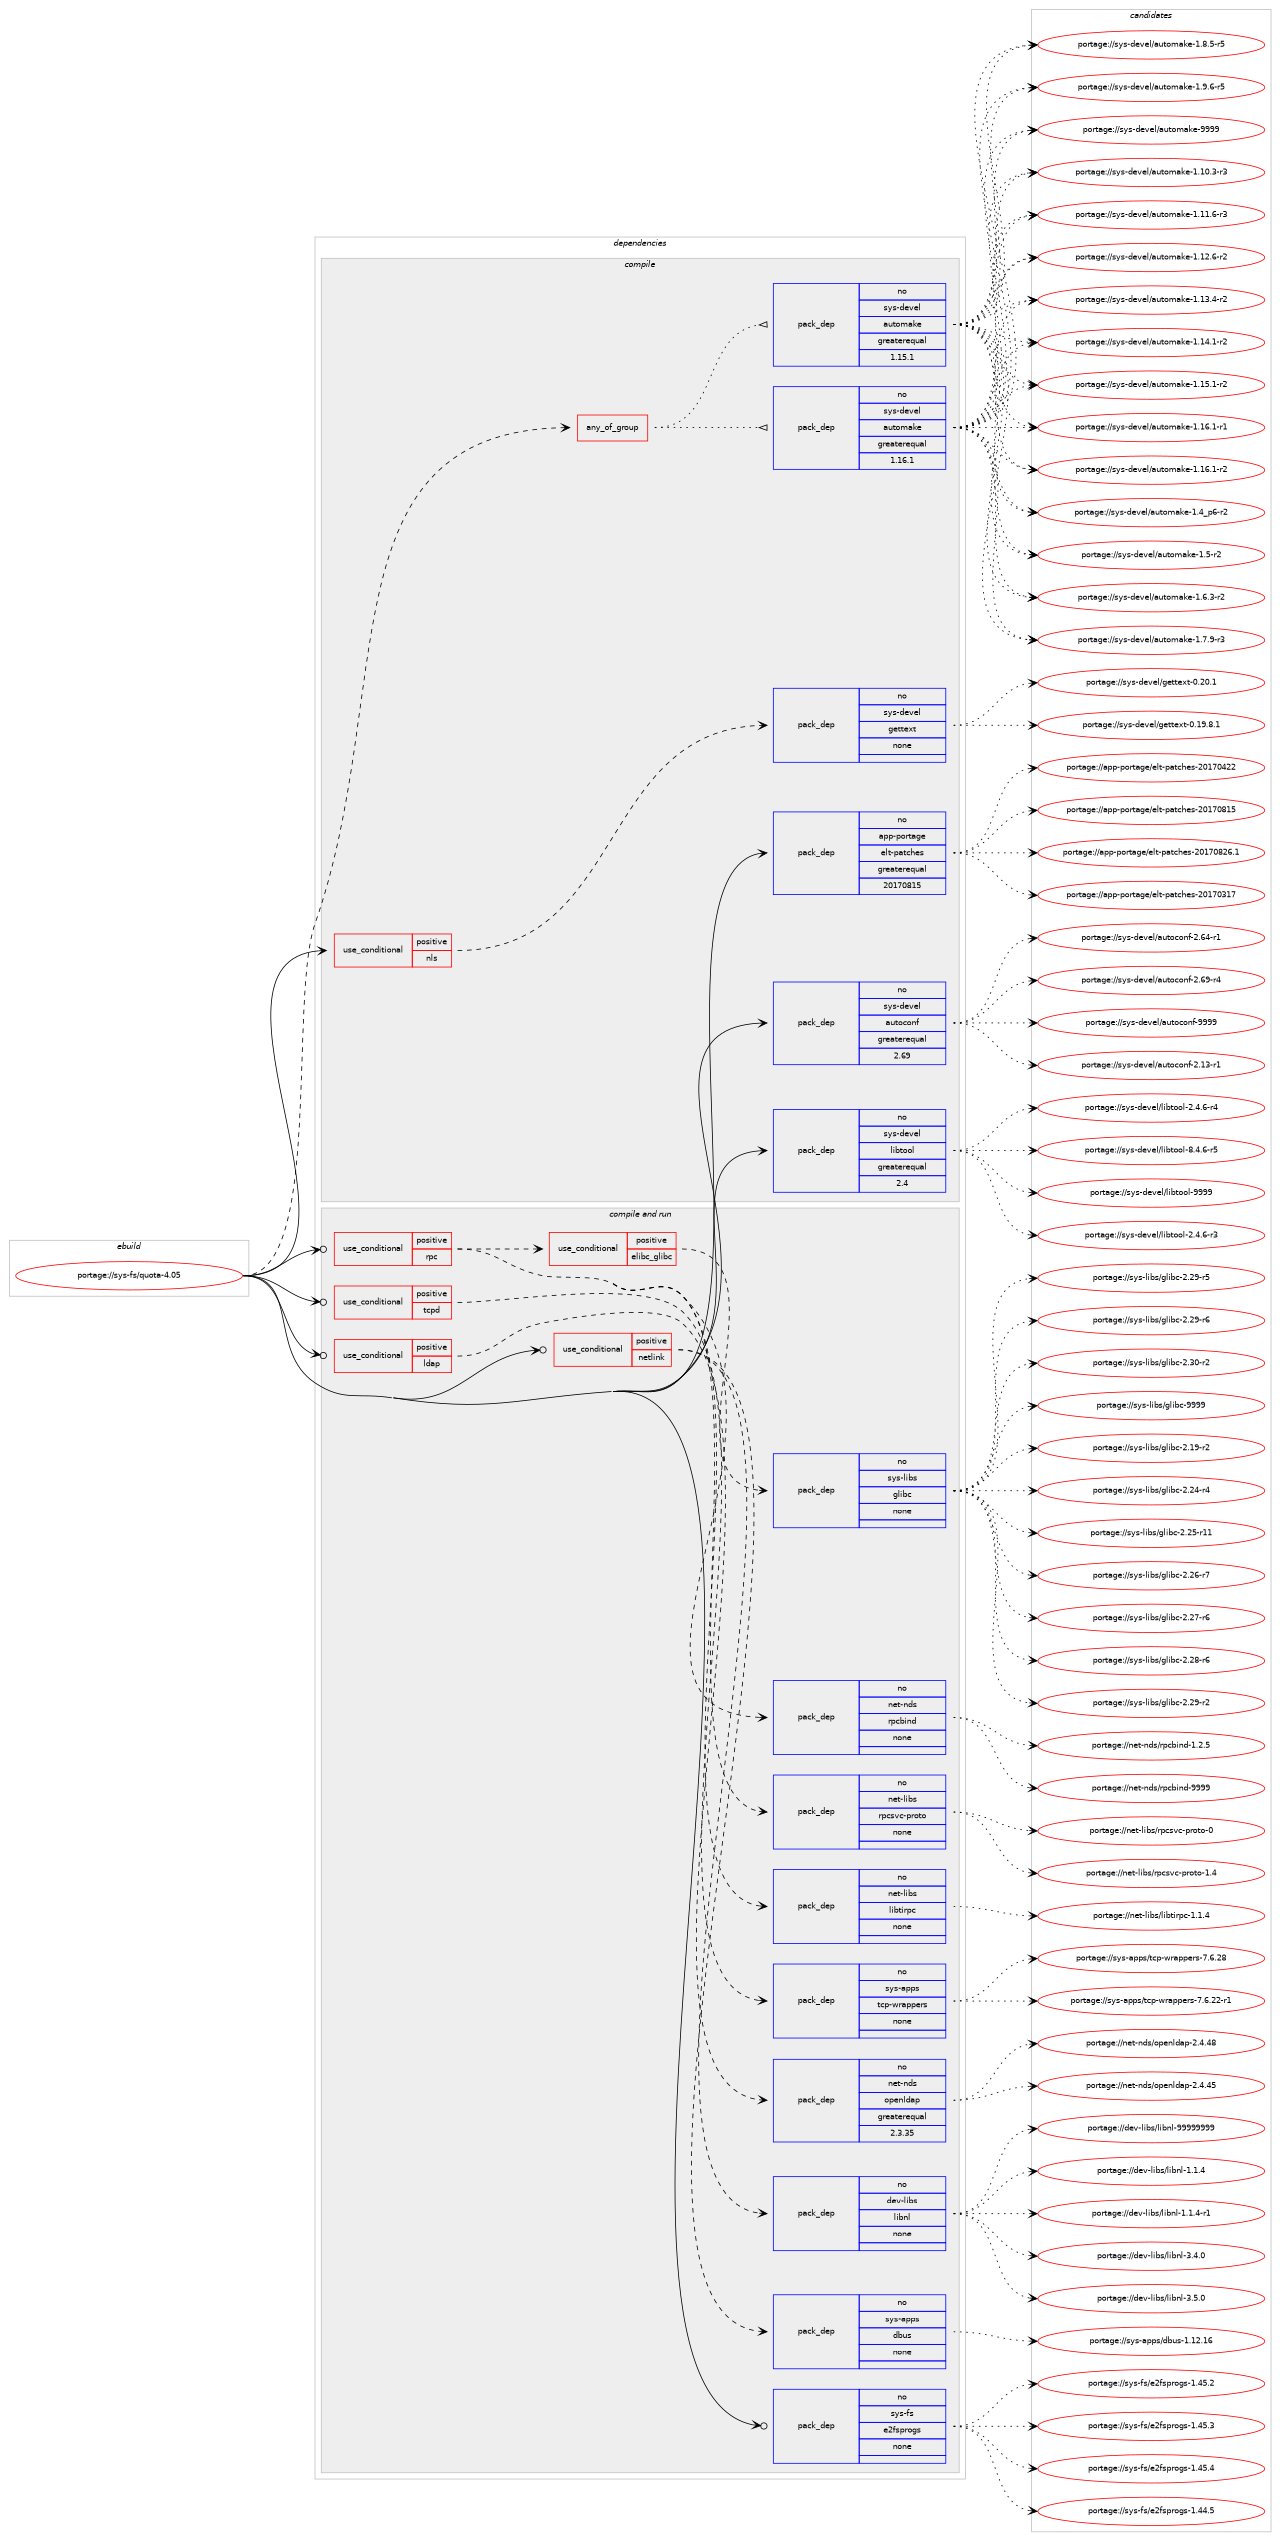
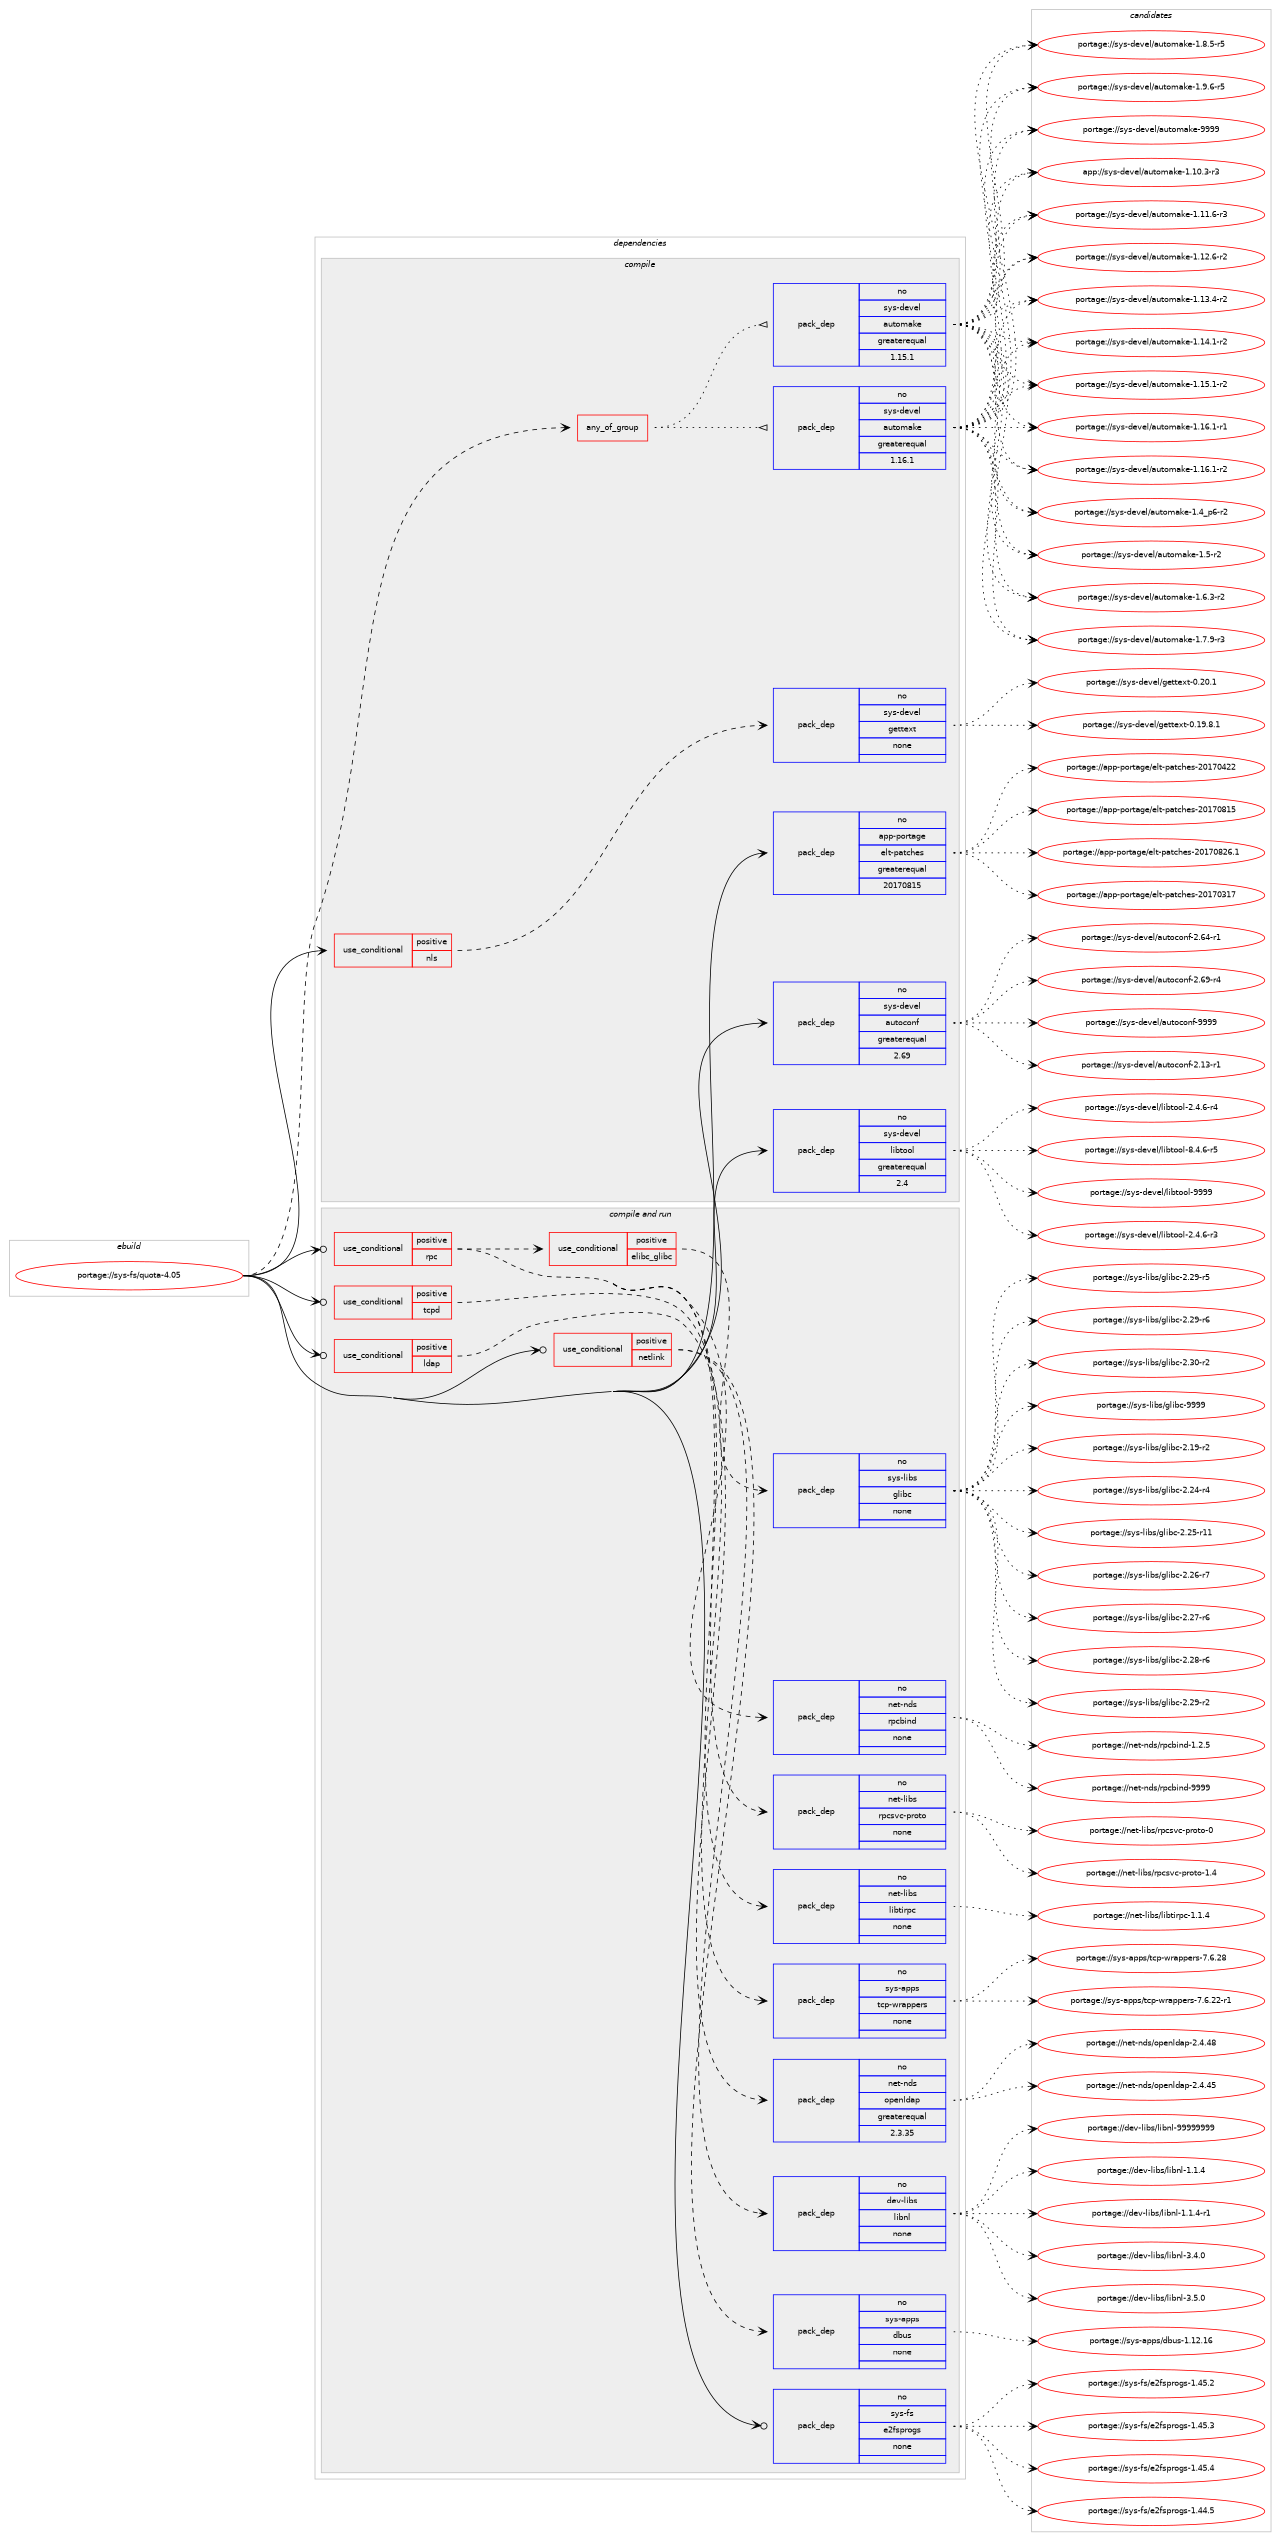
node "portage://sys-devel/automake-1.10.3-r3": label "portage://sys-devel/automake-1.10.3-r3" -> "app://sys-devel/automake-1.10.3-r3"
